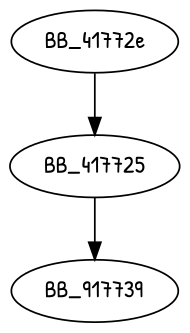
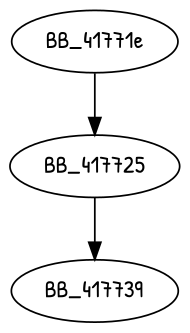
node "BB_41772e": label "BB_41772e" -> "BB_41771e"
node "BB_917739": label "BB_917739" -> "BB_417739"
